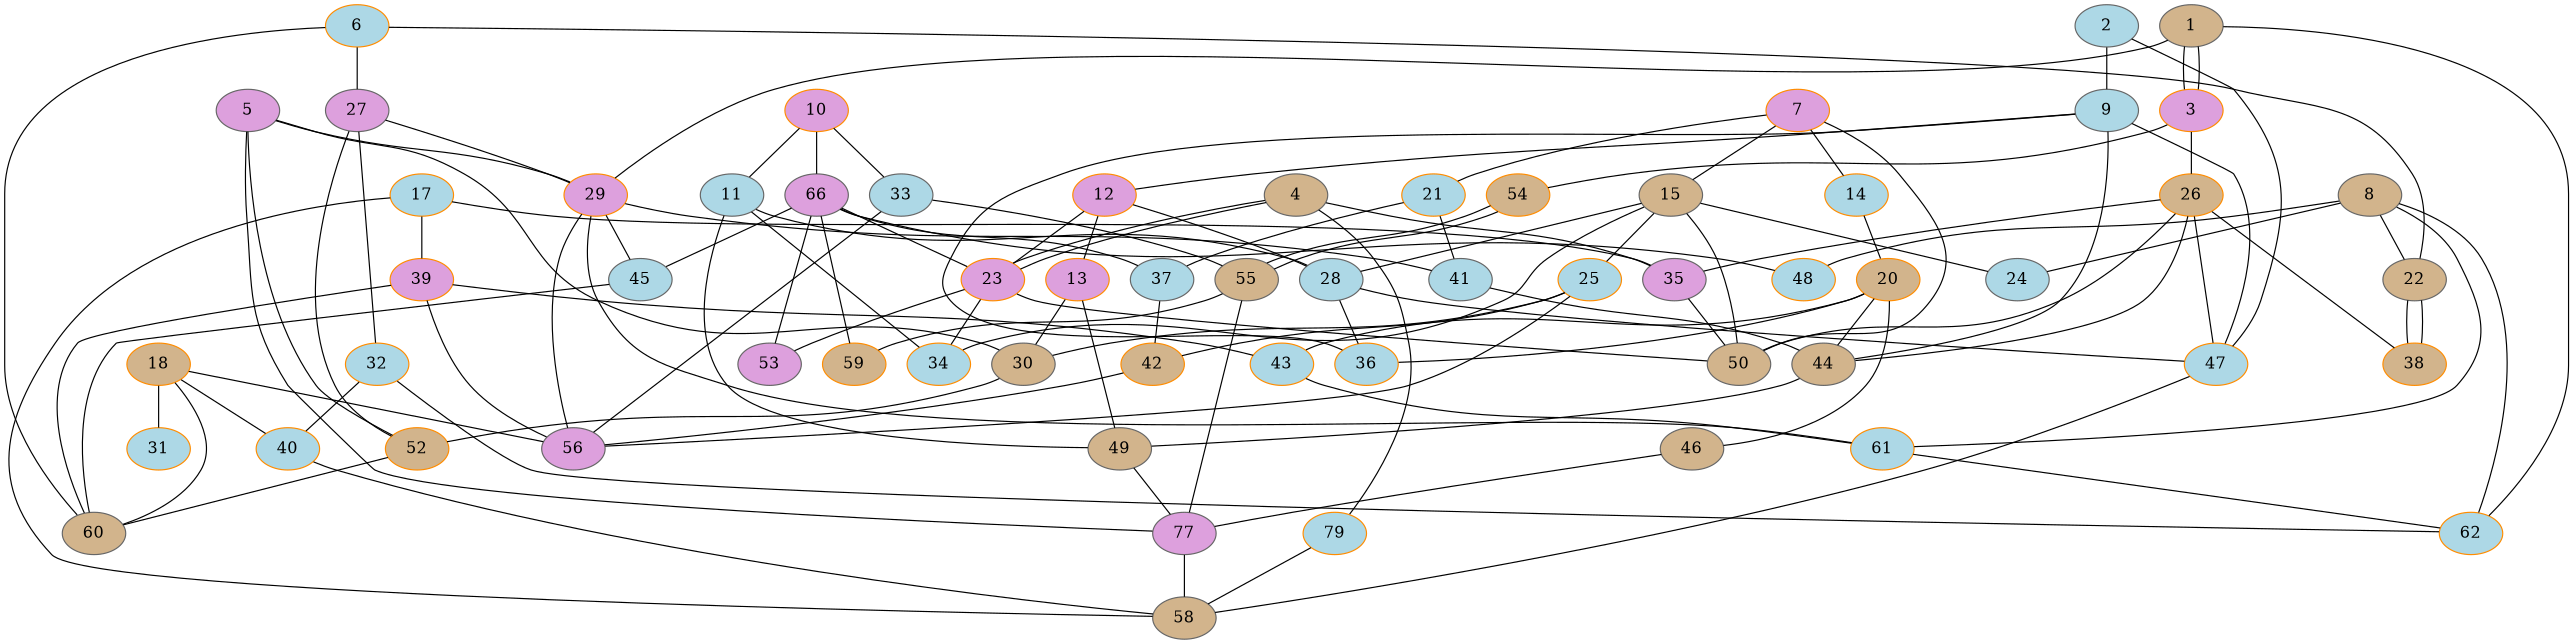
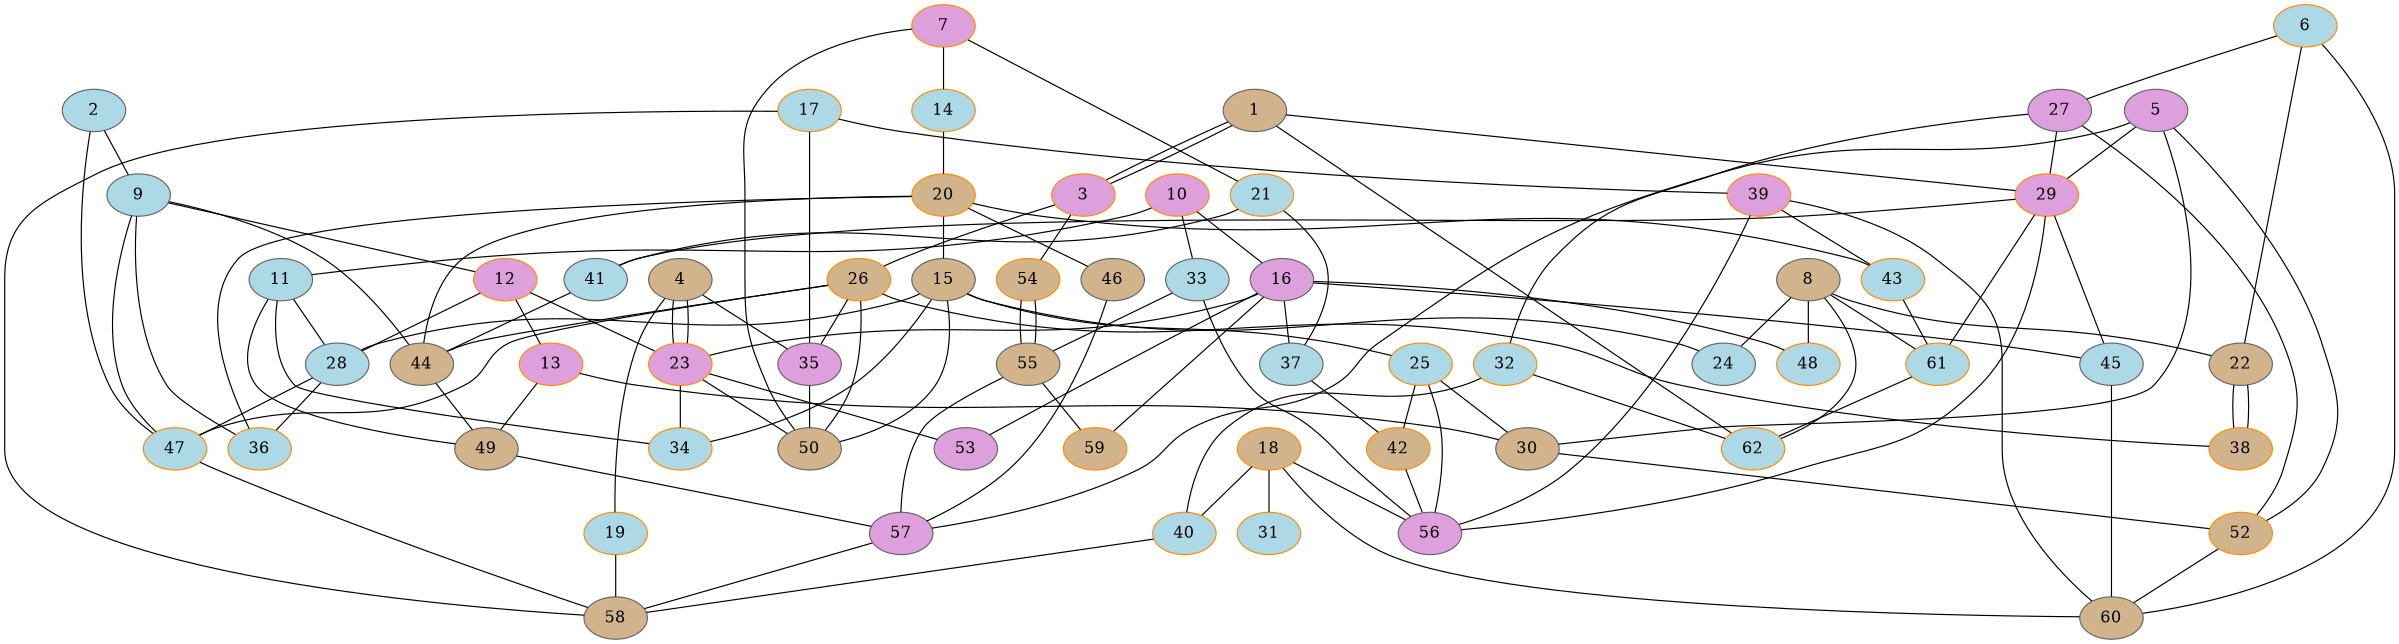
edge "7" -- "15": now "20" -- "15"
node "66": label "66" -> "16"
node "77": label "77" -> "57"
node "79": label "79" -> "19"
